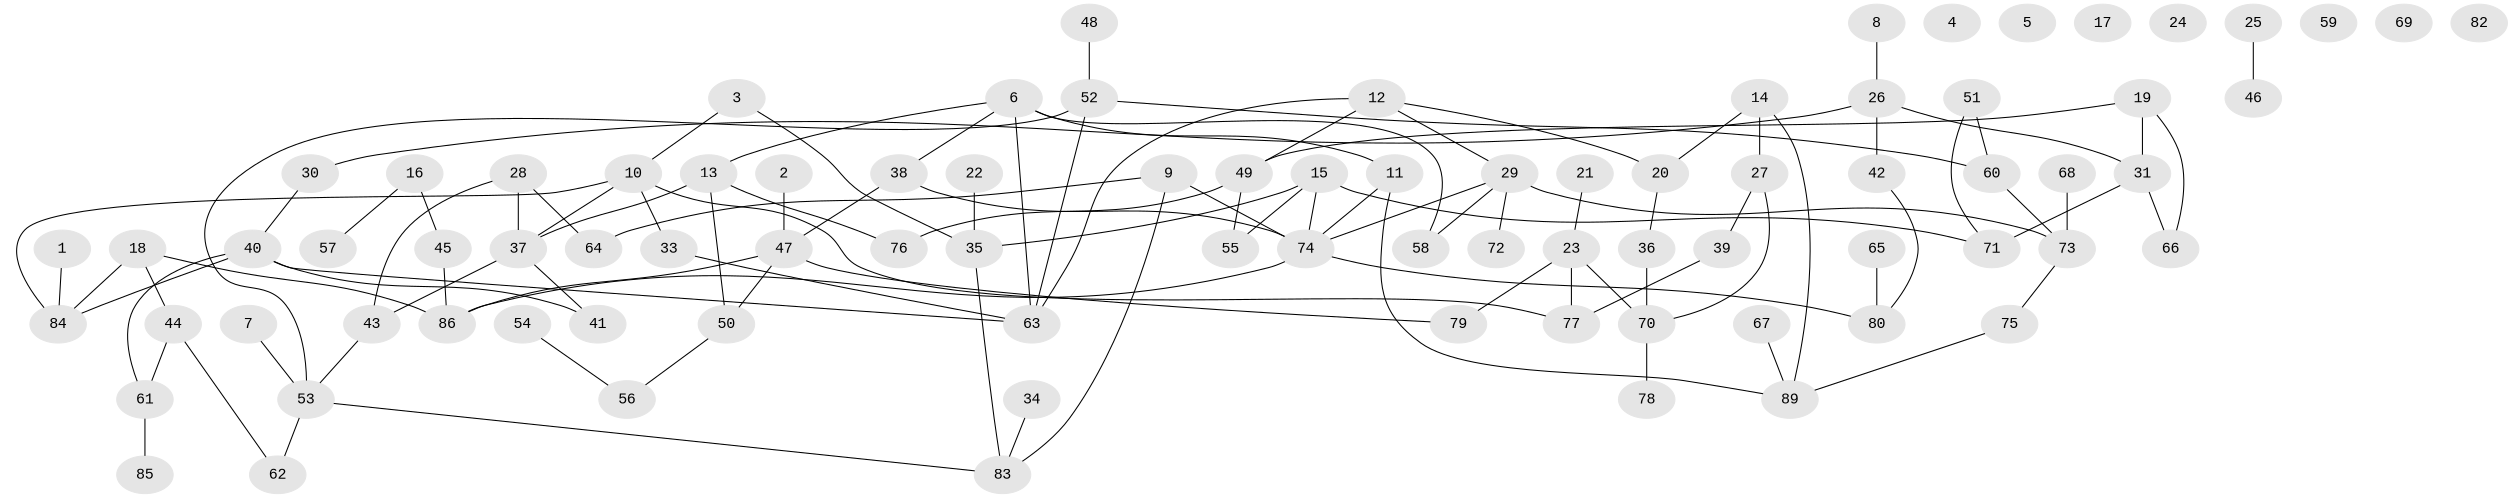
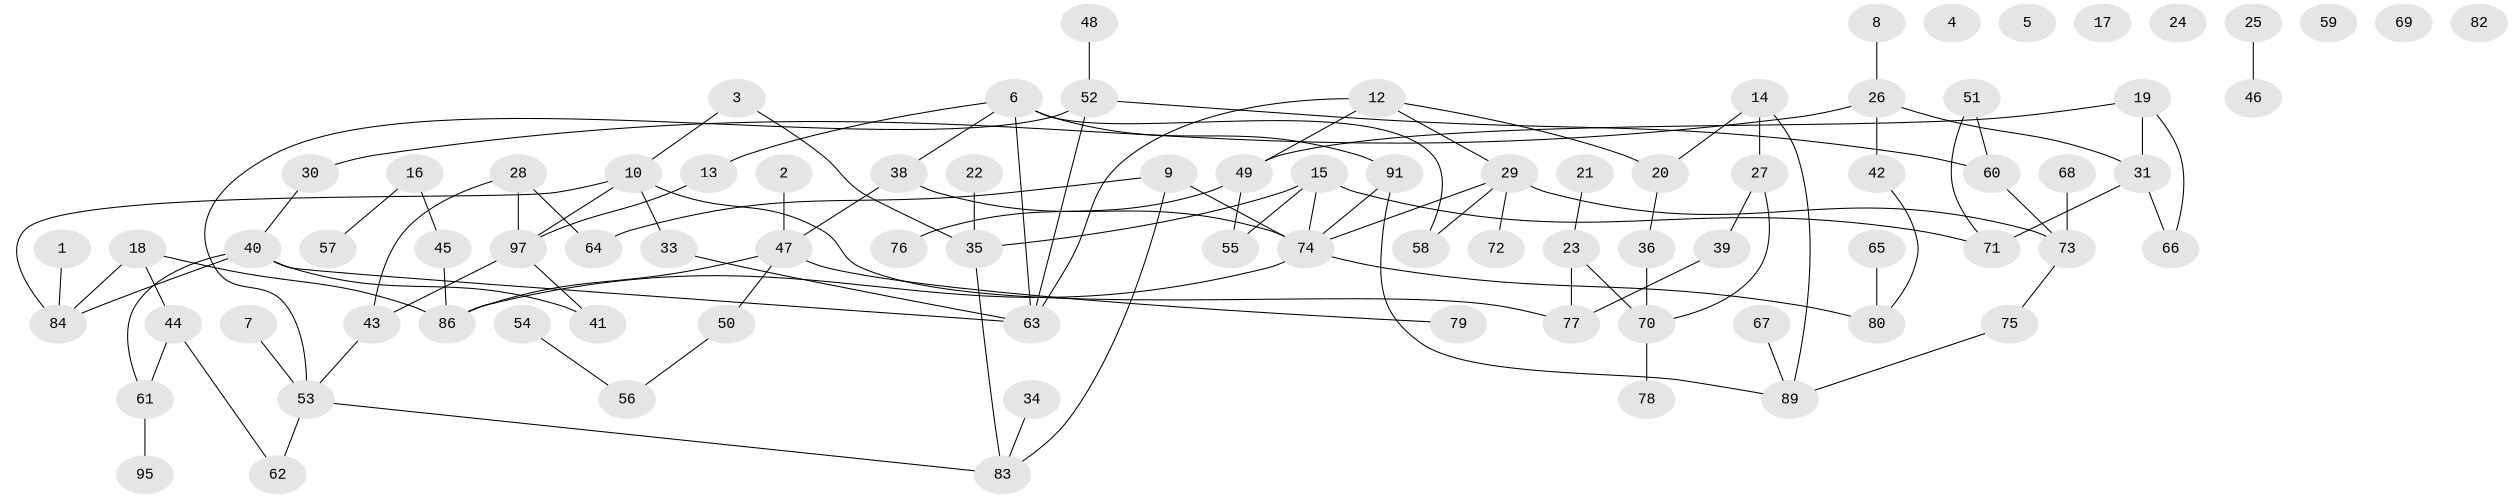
node "11": label "11" -> "91"
edge "13" -- "76": removed
node "37": label "37" -> "97"
edge "13" -- "50": removed
edge "23" -- "79": removed
node "85": label "85" -> "95"
